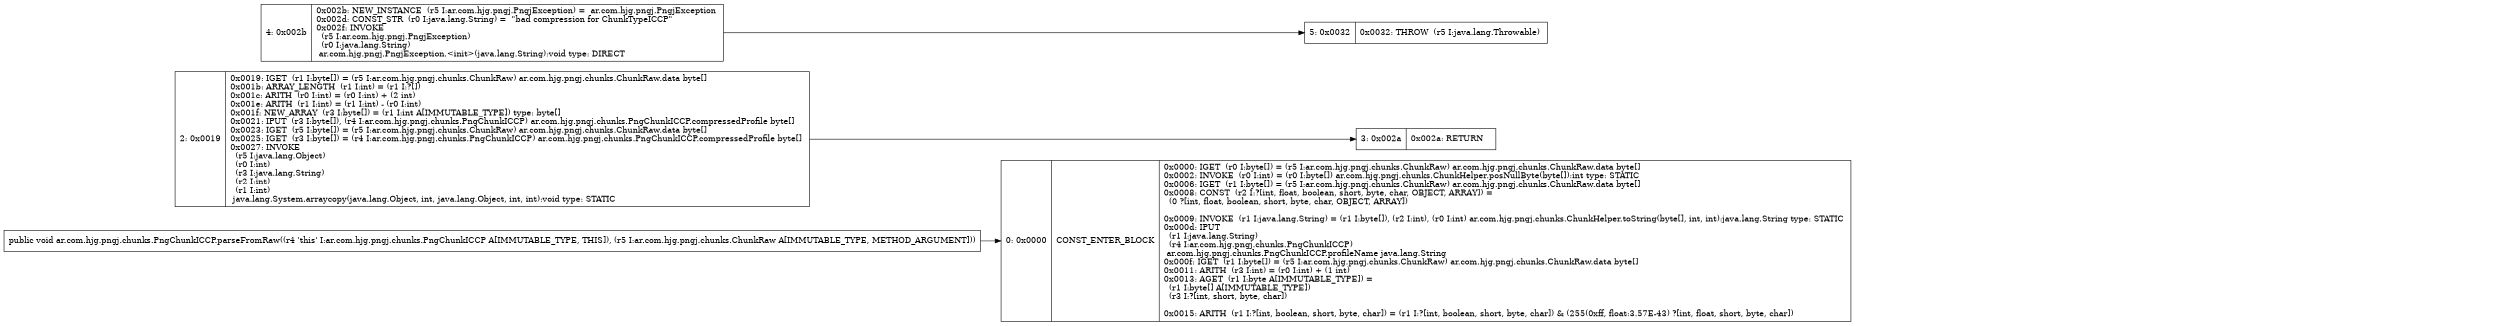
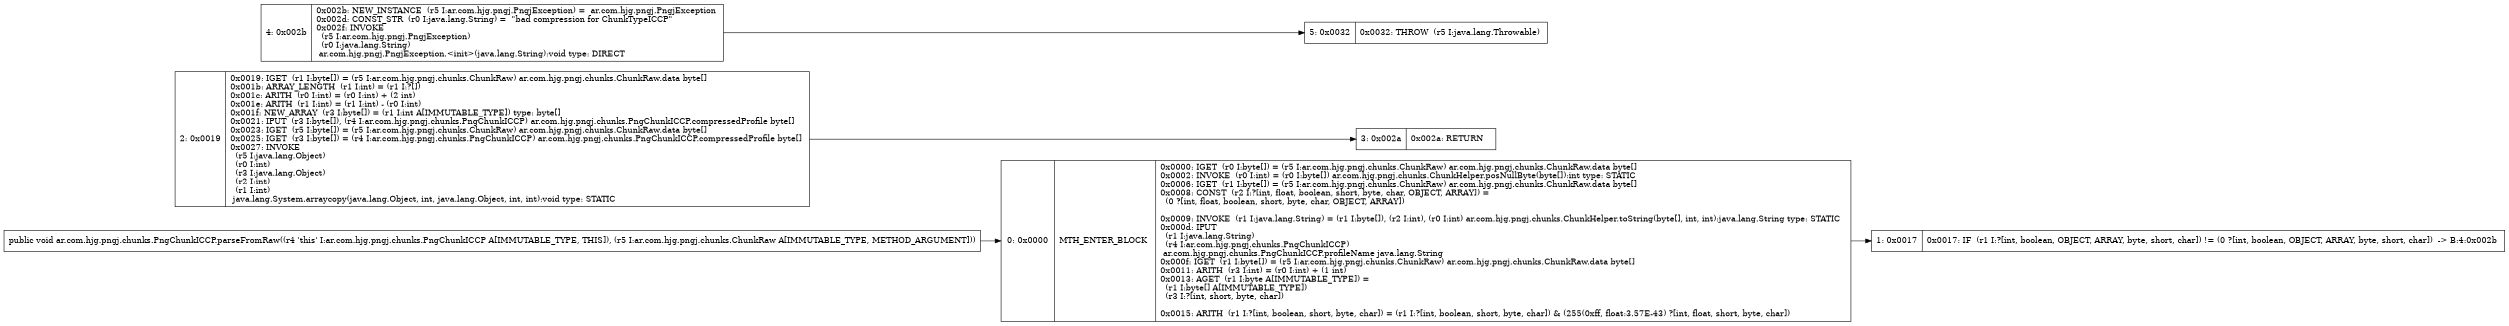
node "2: 0x0019": text "(r3 I:java.lang.String)" -> "(r3 I:java.lang.Object)"
node "0: 0x0000": text "CONST_ENTER_BLOCK" -> "MTH_ENTER_BLOCK"
node "1: 0x0017": added
